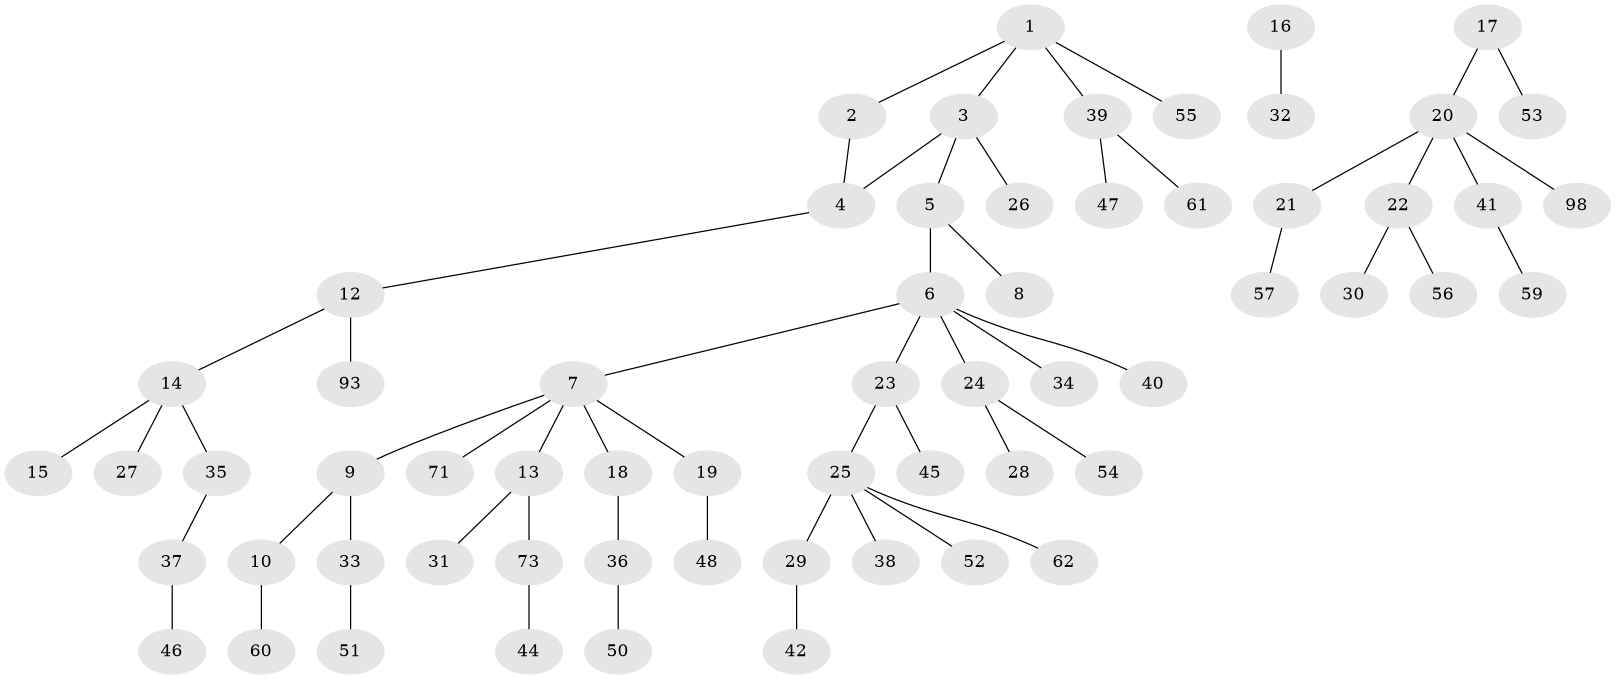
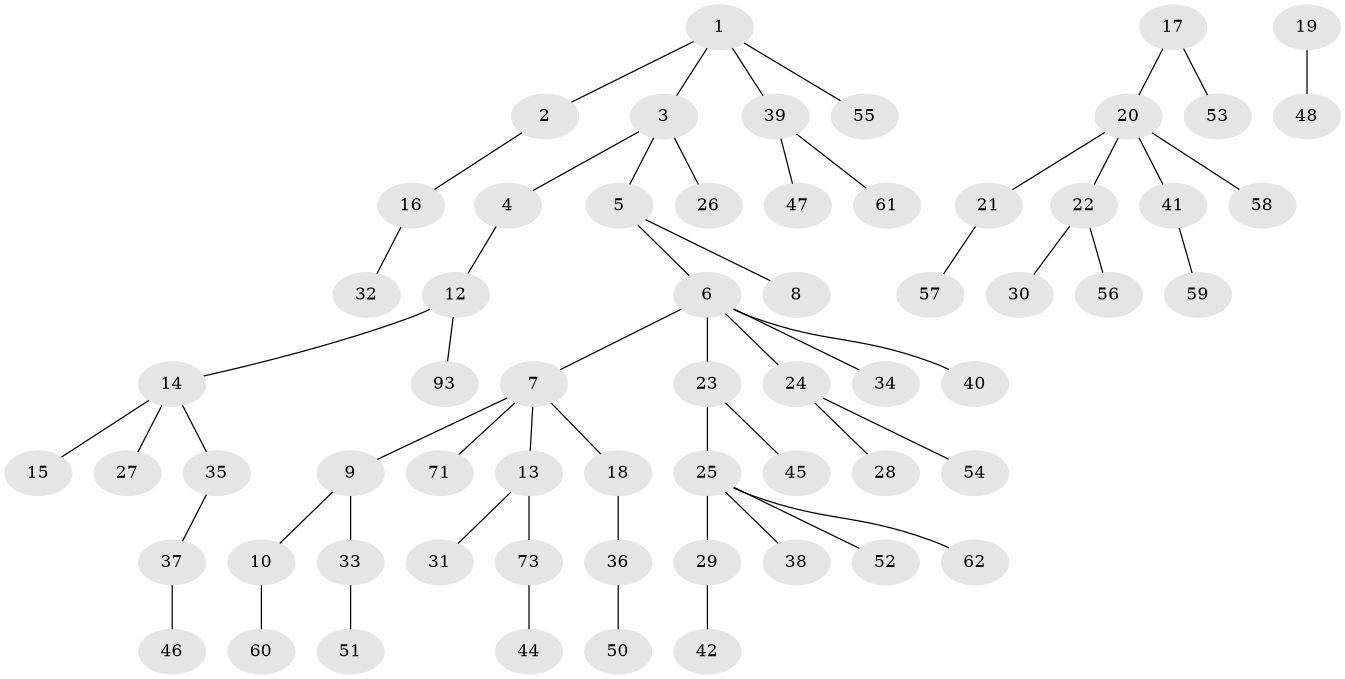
edge "2" -- "4": now "2" -- "16"
node "98": label "98" -> "58"
edge "7" -- "19": removed
